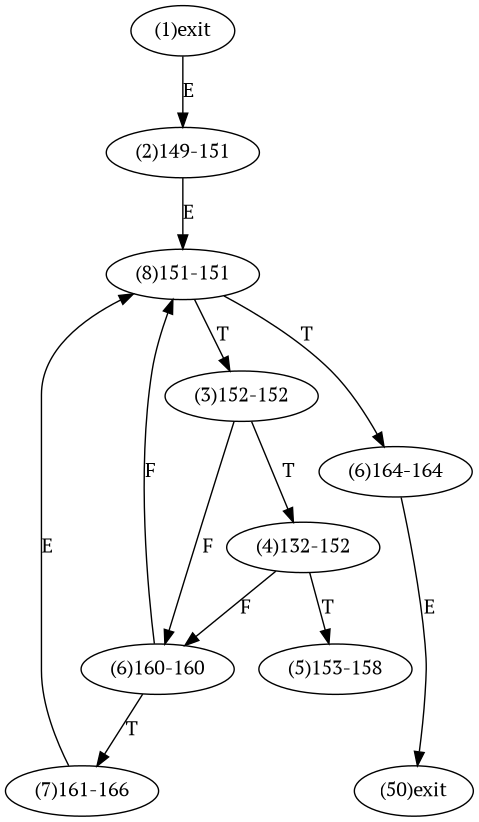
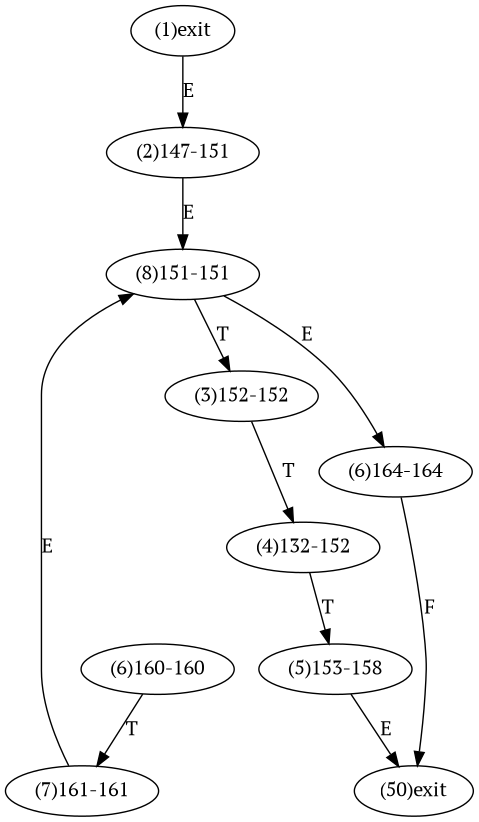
node "(2)149-151": label "(2)149-151" -> "(2)147-151"
edge "(8)151-151" -> "(6)164-164": label "T" -> "E"
edge "(6)160-160" -> "(8)151-151": removed, label "F"
edge "(3)152-152" -> "(6)160-160": removed, label "F"
edge "(4)132-152" -> "(6)160-160": removed, label "F"
edge "(6)164-164" -> "(50)exit": label "E" -> "F"
edge "(5)153-158" -> "(50)exit": added, label "E"
node "(7)161-166": label "(7)161-166" -> "(7)161-161"
